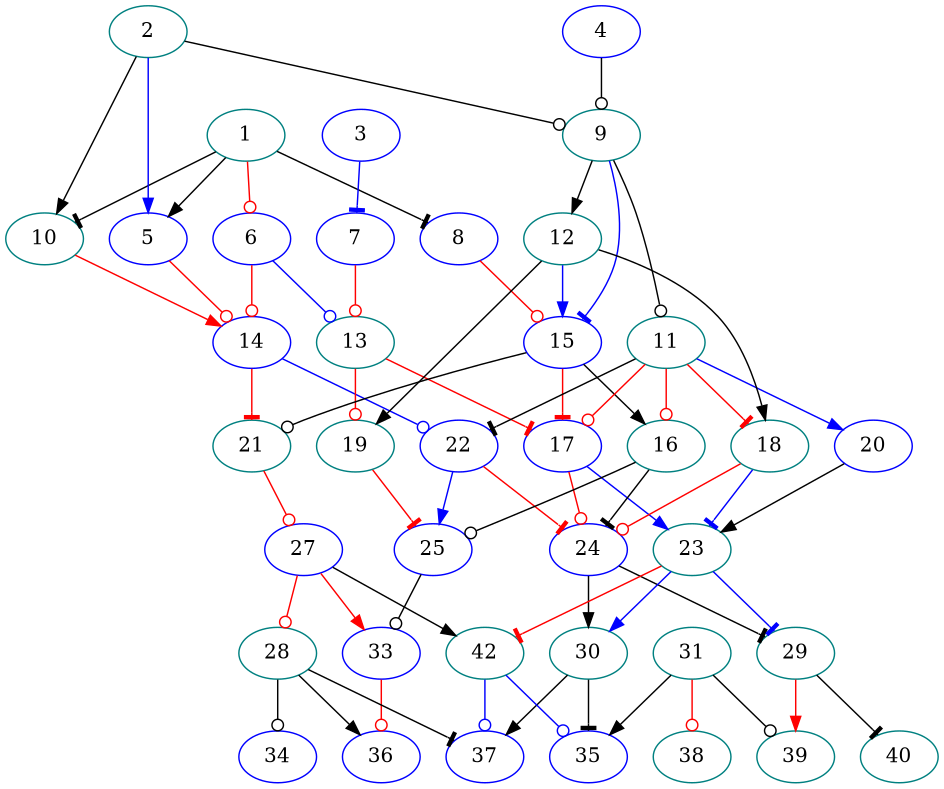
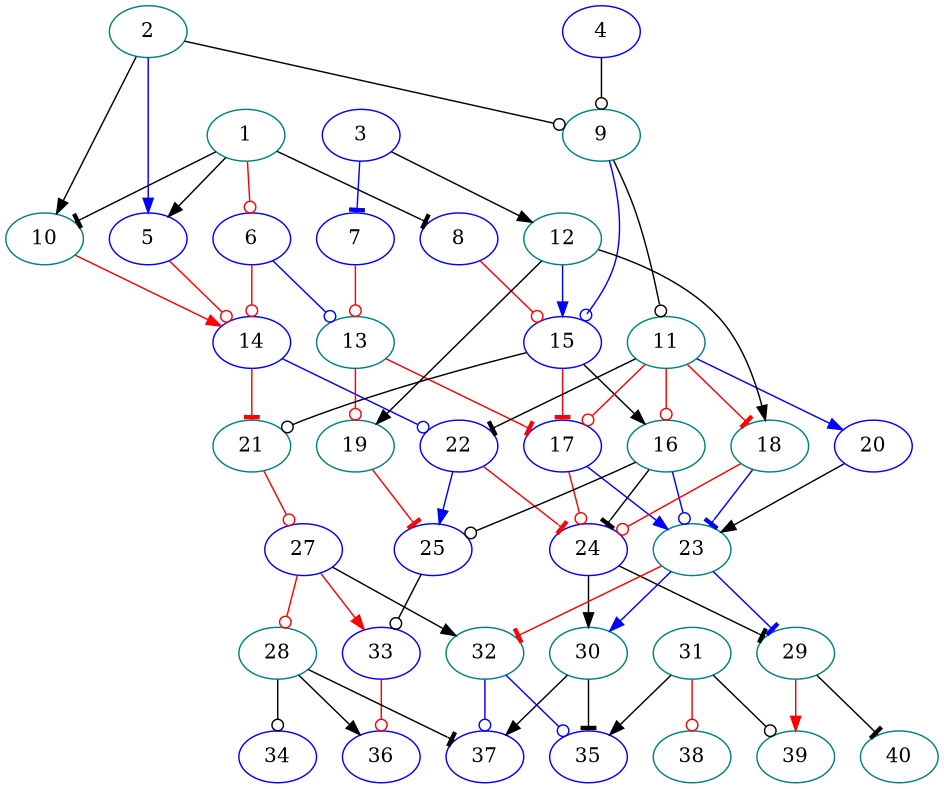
edge "9" -> "12": now "3" -> "12"
edge "9" -> "15": arrowhead tee -> odot
edge "16" -> "23": added
node "42": label "42" -> "32"
